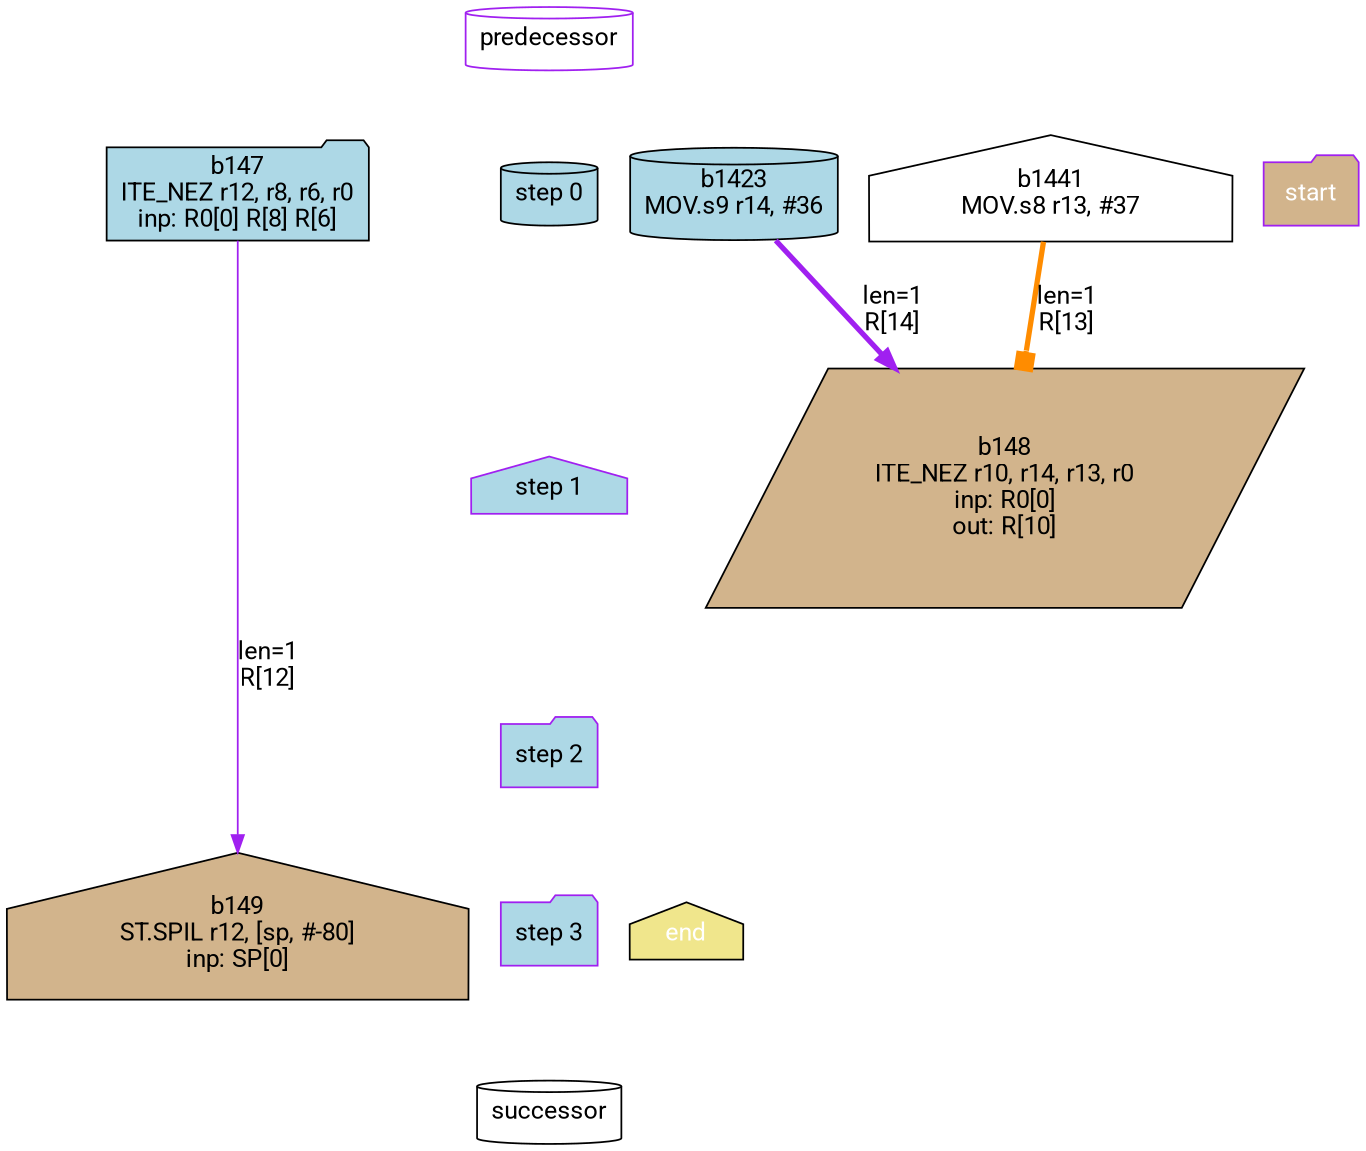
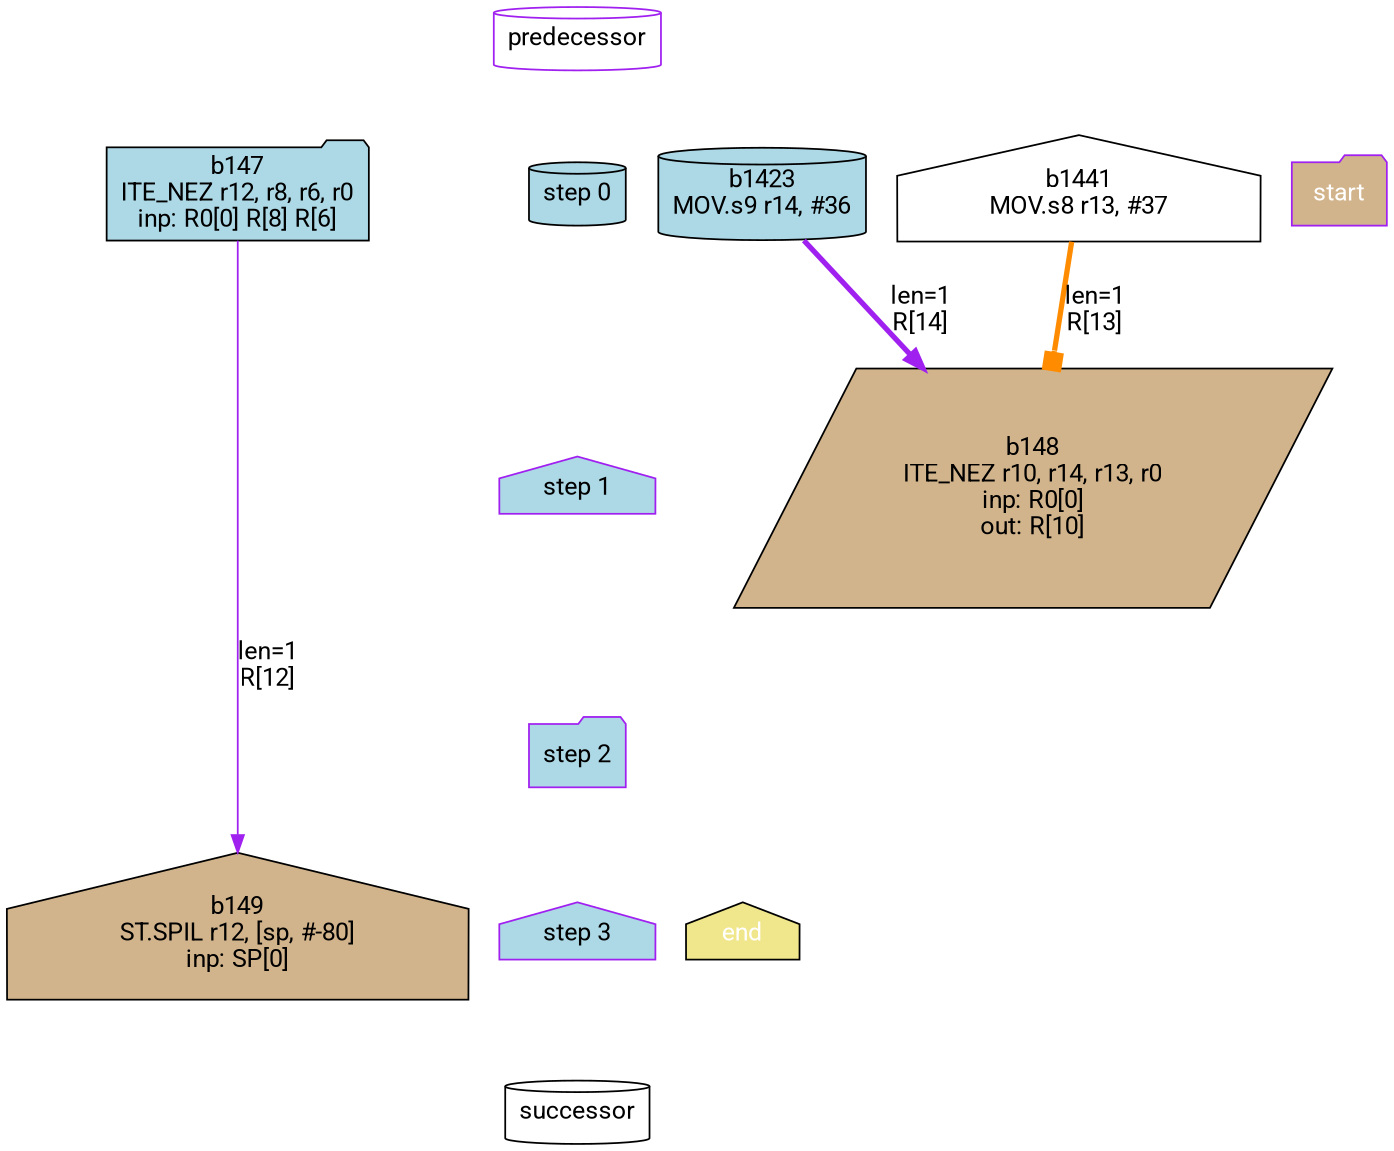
node "step 3": shape folder -> house
